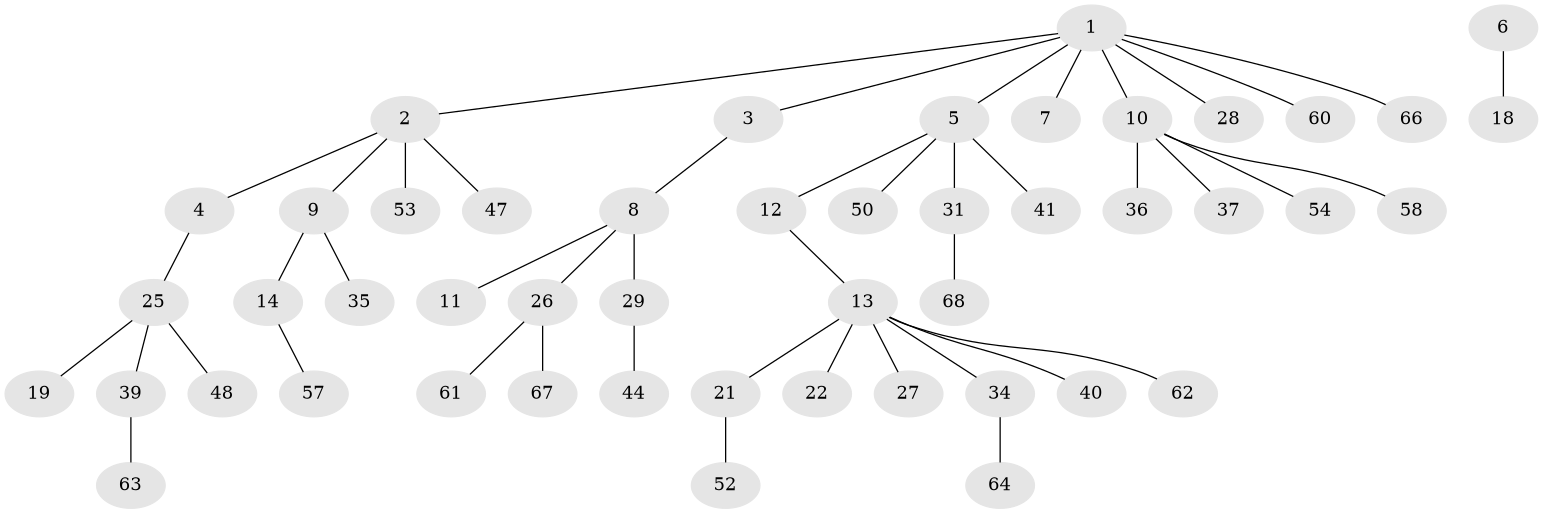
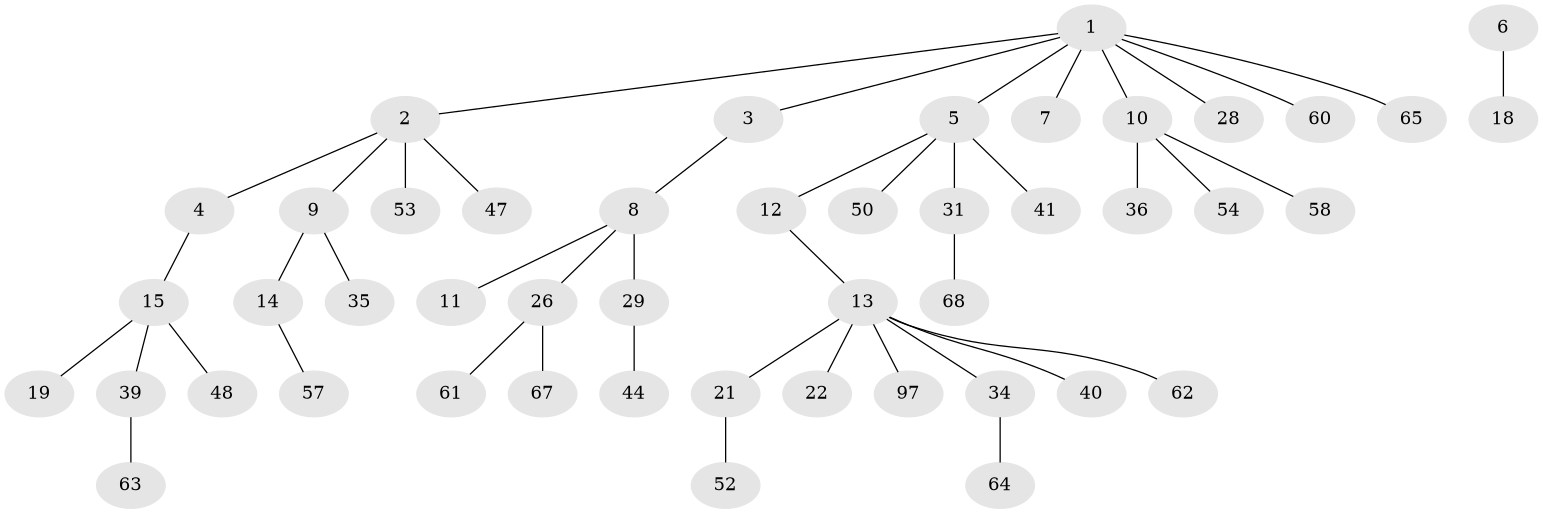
node "66": label "66" -> "65"
node "37": removed
node "25": label "25" -> "15"
node "27": label "27" -> "97"
